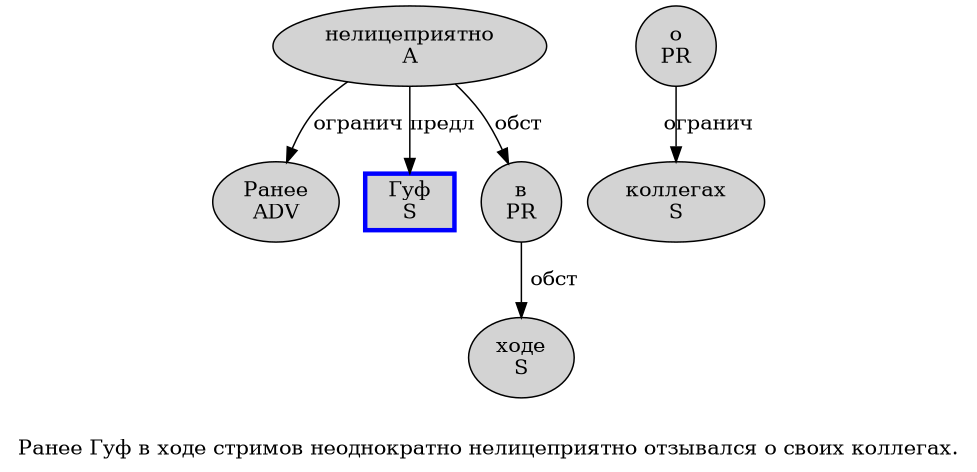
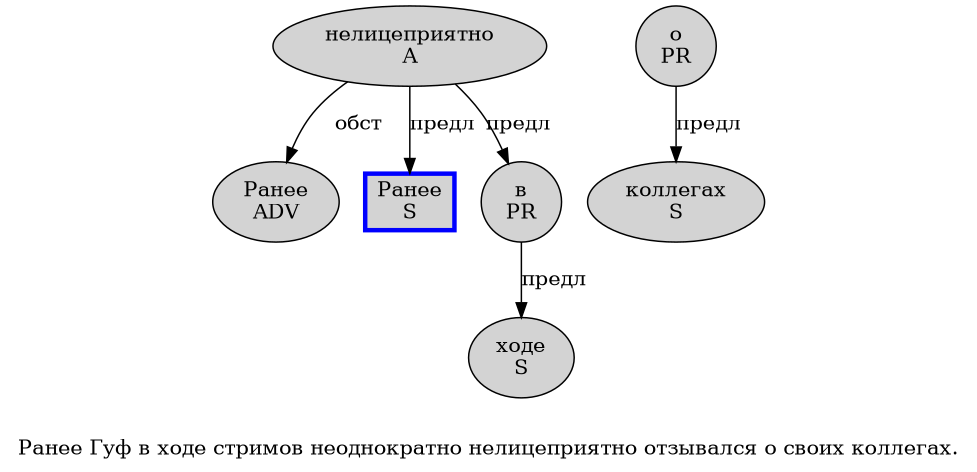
edge "нелицеприятно A" -> "Ранее ADV": label "огранич" -> "обст"
edge "нелицеприятно A" -> "в PR": label "обст" -> "предл"
edge "о PR" -> "коллегах S": label "огранич" -> "предл"
node "Гуф S": label "Гуф S" -> "Ранее S"
edge "в PR" -> "ходе S": label "обст" -> "предл"
